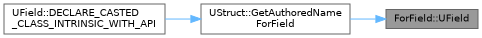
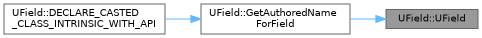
node "UStruct::GetAuthoredName ForField": label "UStruct::GetAuthoredName ForField" -> "UField::GetAuthoredName ForField"
node "ForField::UField": label "ForField::UField" -> "UField::UField"
